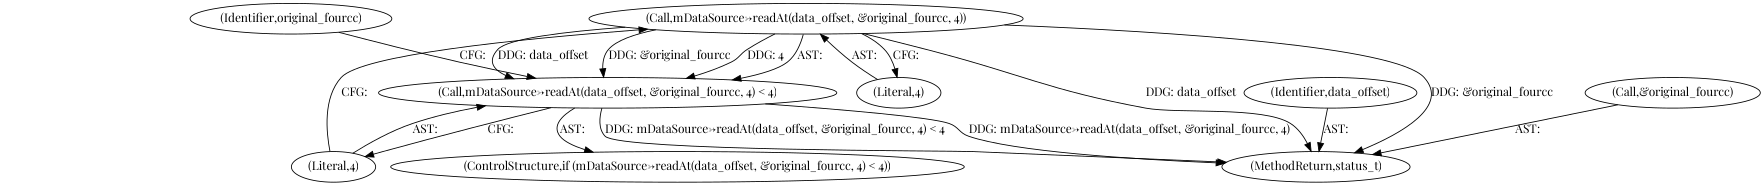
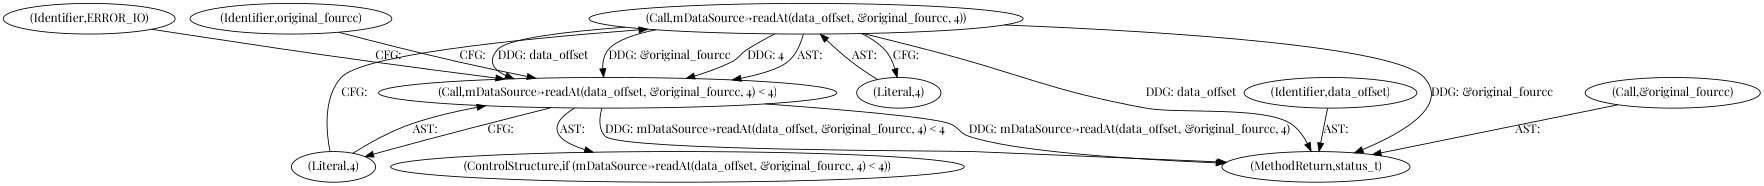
node "(Identifier,ERROR_IO)": added
